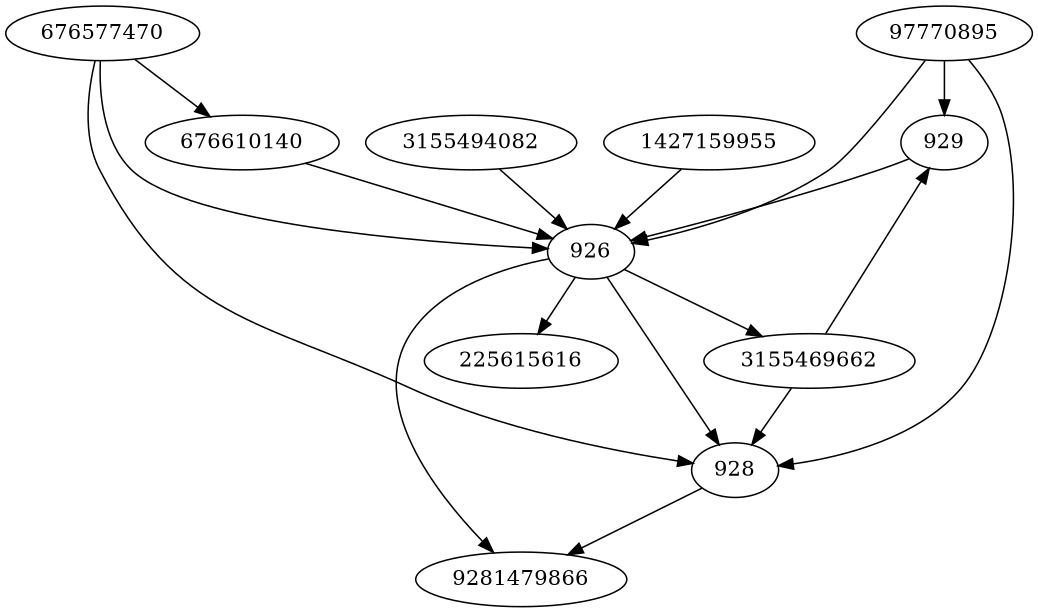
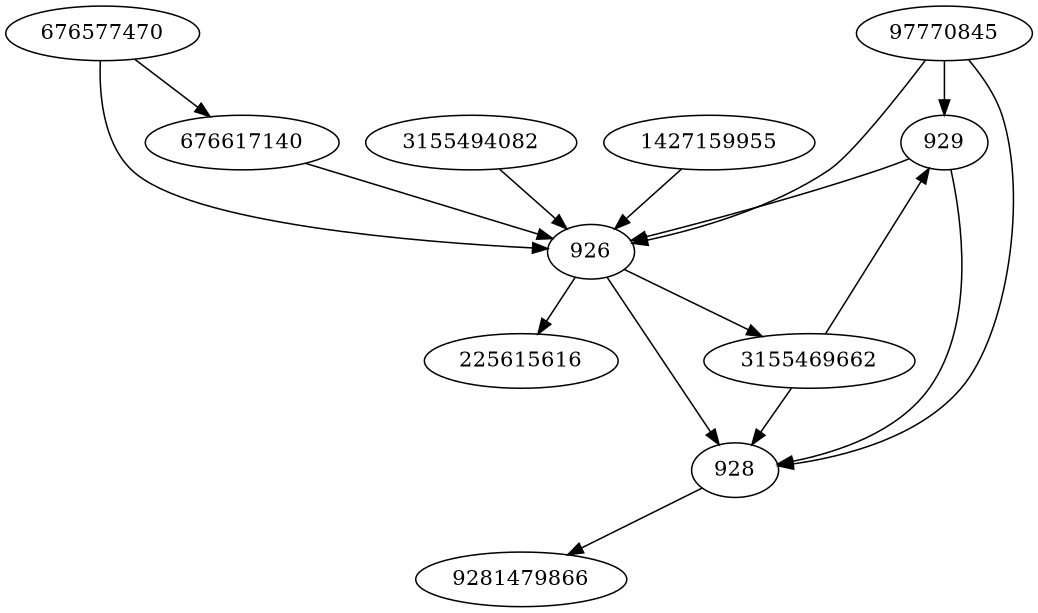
node "97770895": label "97770895" -> "97770845"
node "676610140": label "676610140" -> "676617140"
edge "676577470" -> "928": now "929" -> "928"
edge "926" -> "9281479866": removed
